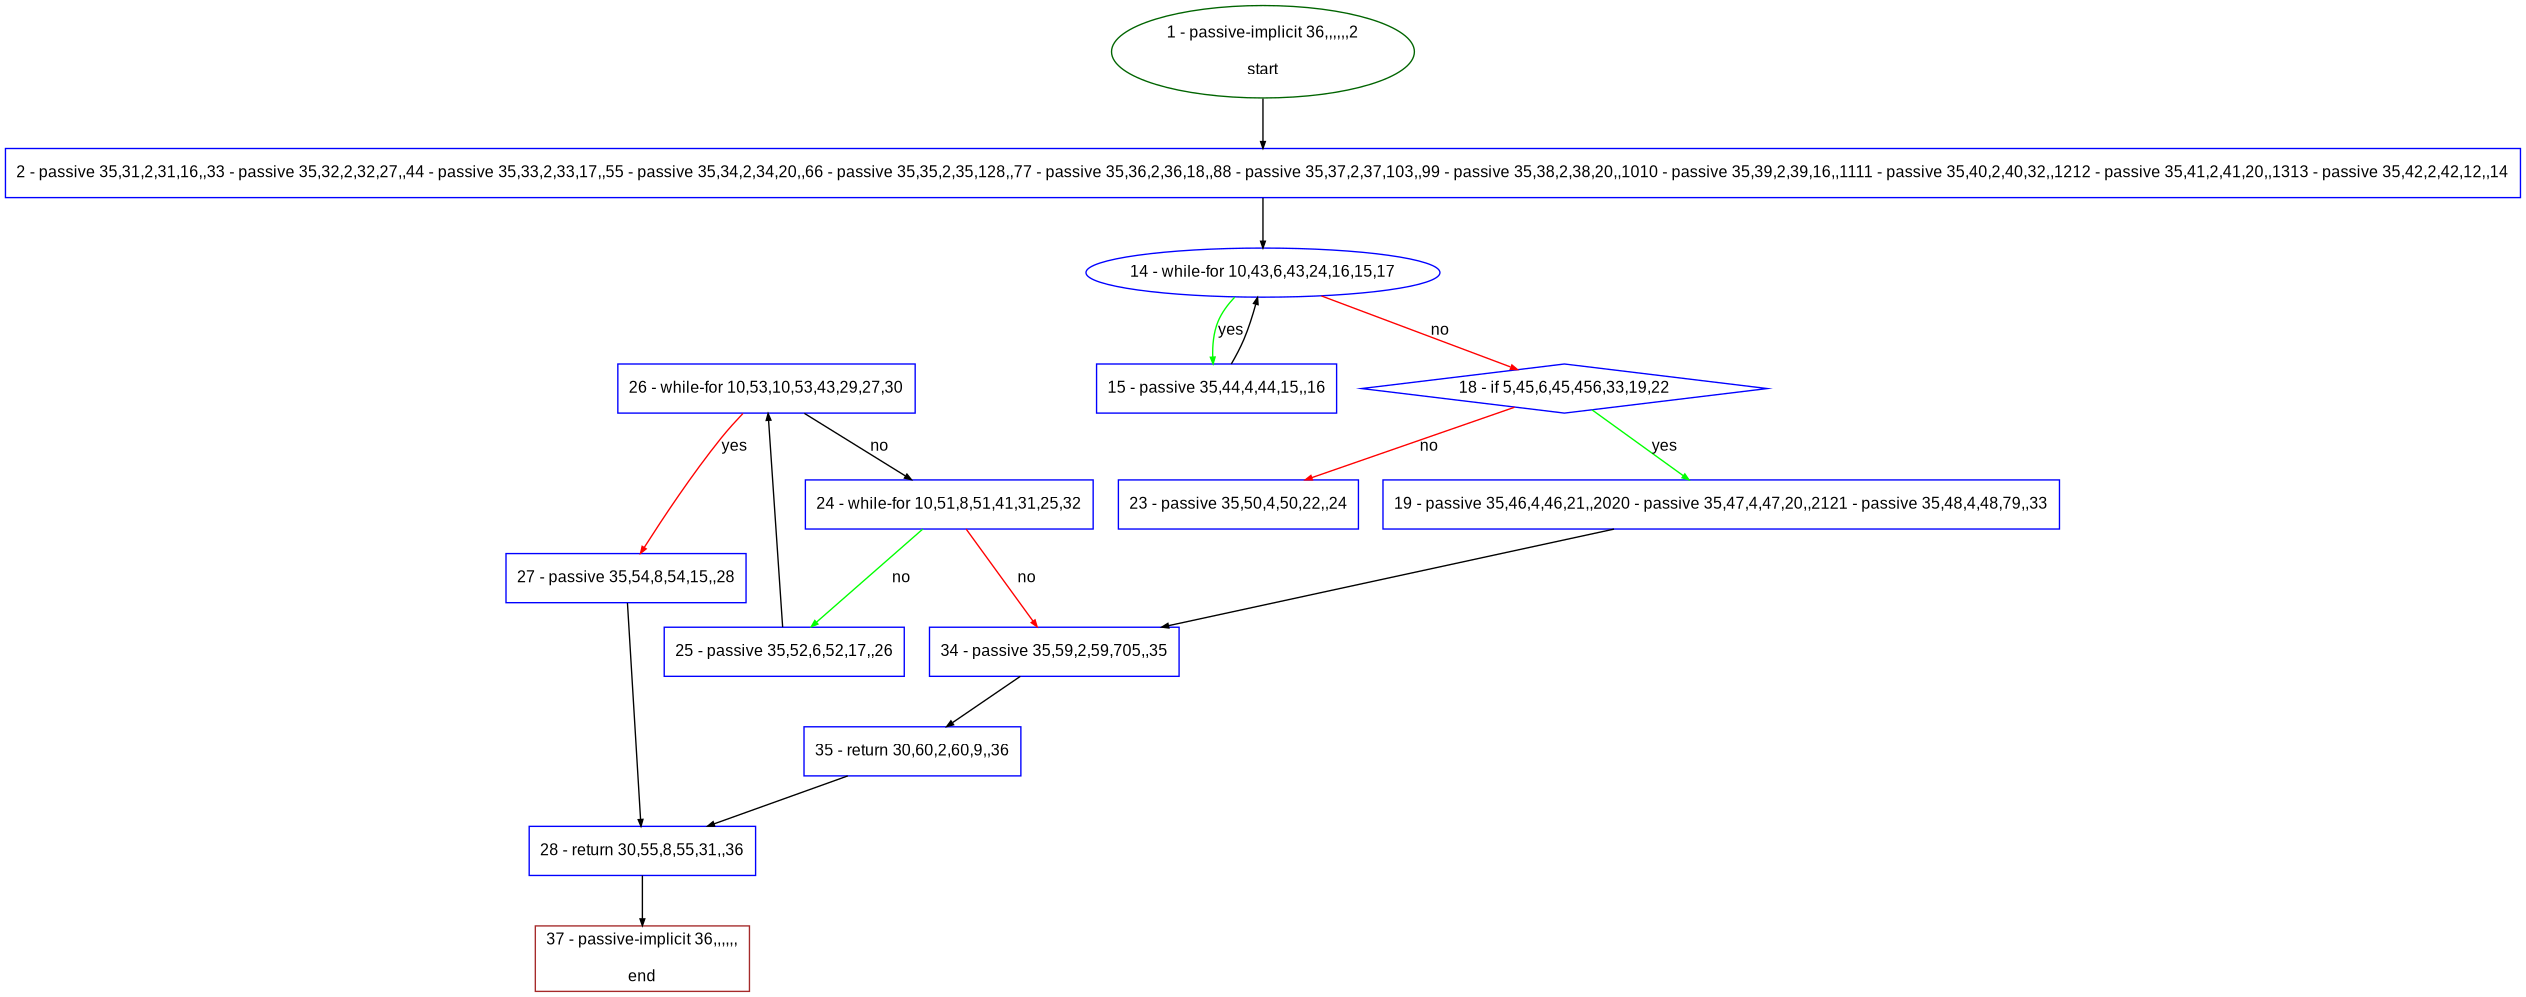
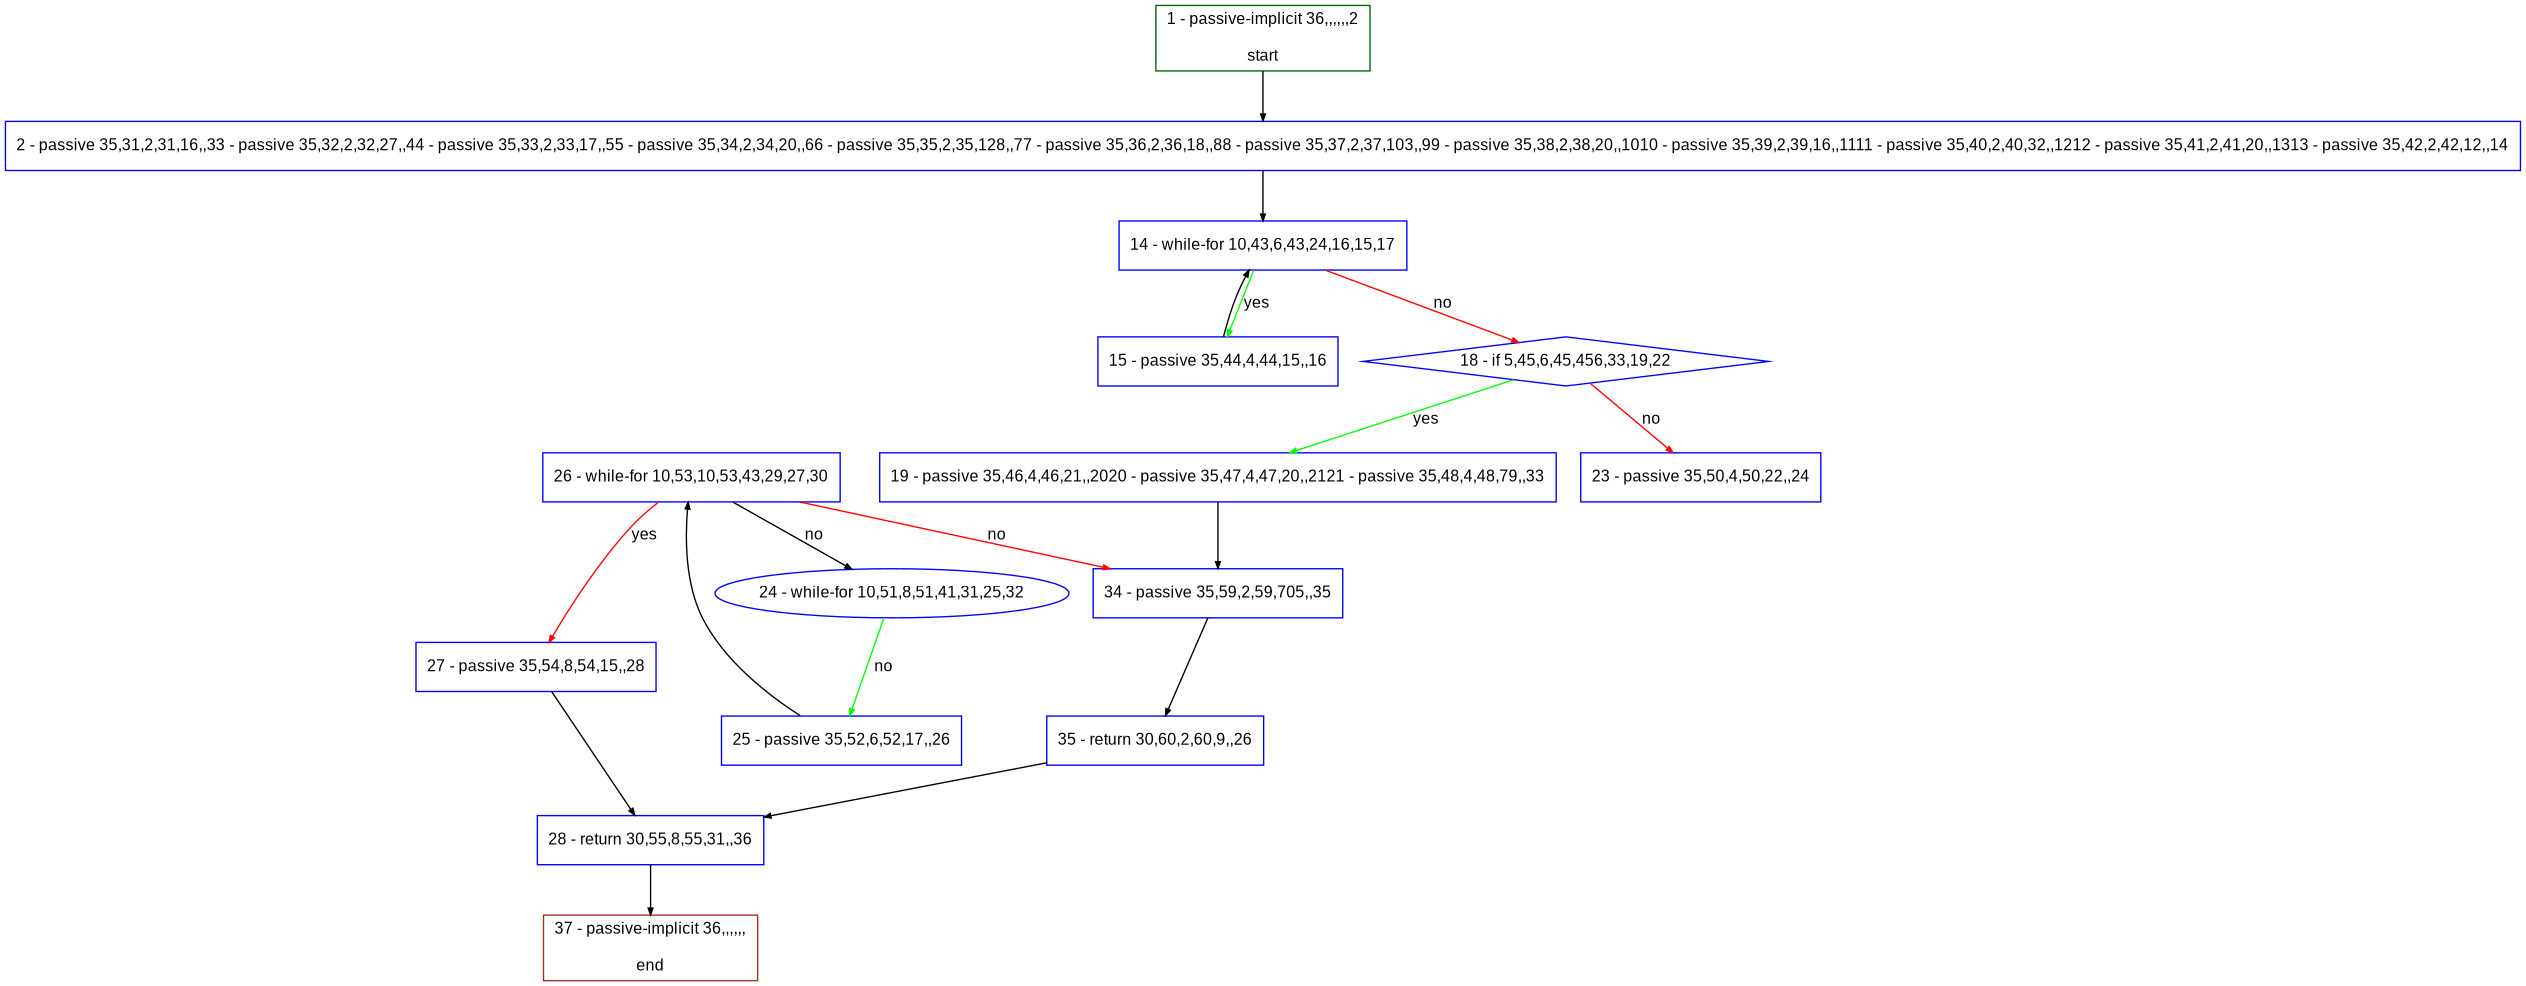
node "1 - passive-implicit 36,,,,,,2 start": shape ellipse -> box
node "14 - while-for 10,43,6,43,24,16,15,17": shape ellipse -> box
node "24 - while-for 10,51,8,51,41,31,25,32": shape box -> ellipse
edge "24 - while-for 10,51,8,51,41,31,25,32" -> "34 - passive 35,59,2,59,705,,35": now "26 - while-for 10,53,10,53,43,29,27,30" -> "34 - passive 35,59,2,59,705,,35"
node "35 - return 30,60,2,60,9,,36": label "35 - return 30,60,2,60,9,,36" -> "35 - return 30,60,2,60,9,,26"
